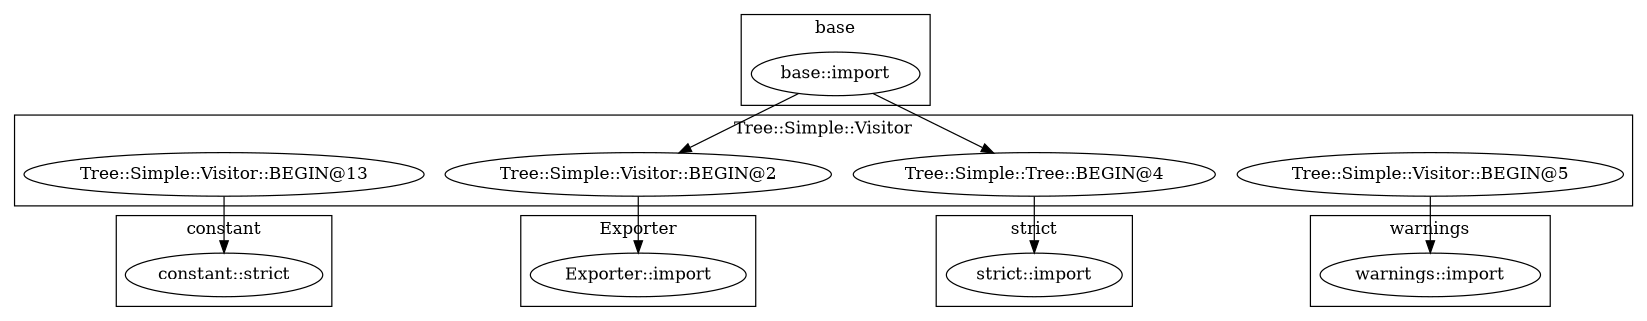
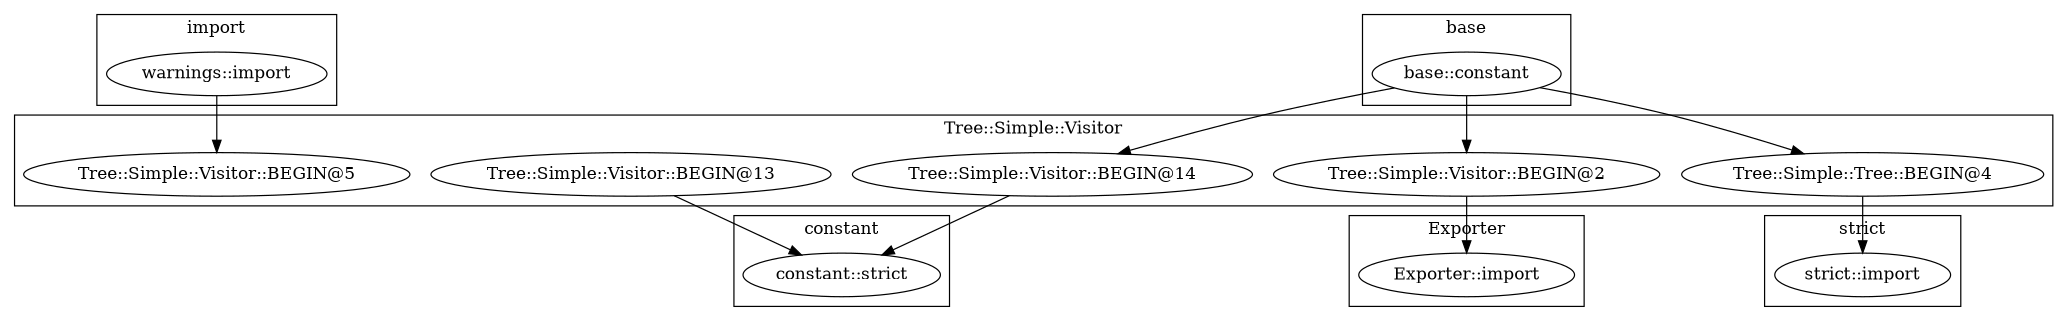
node "base::import": label "base::import" -> "base::constant"
node "Tree::Simple::Visitor::BEGIN@14": added
edge "Tree::Simple::Visitor::BEGIN@5" -> "warnings::import": reversed
cluster "warnings": label "warnings" -> "import"
